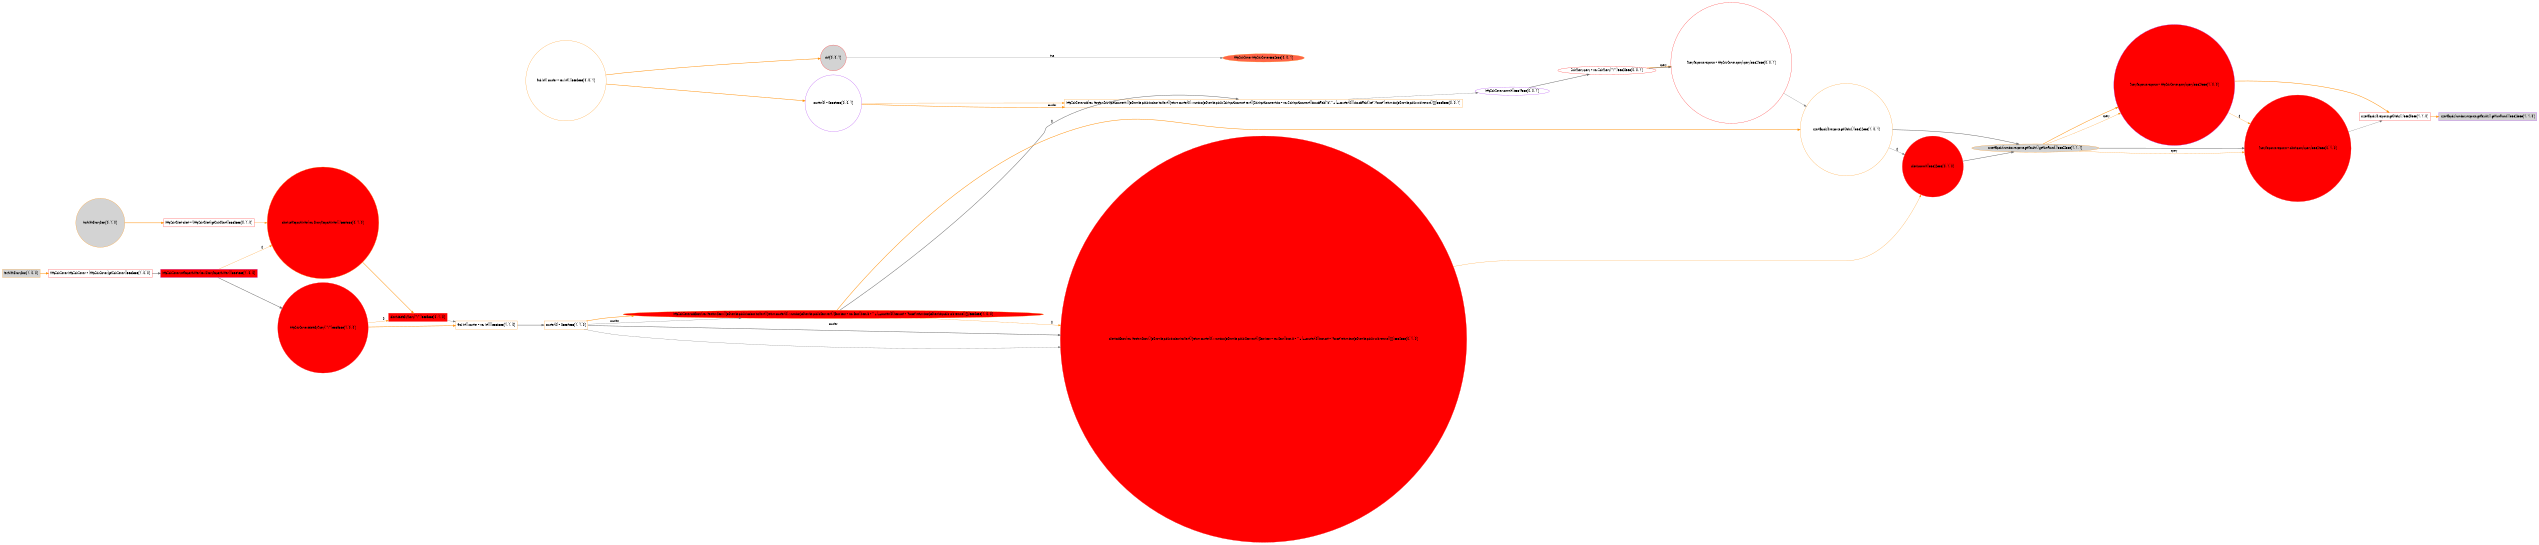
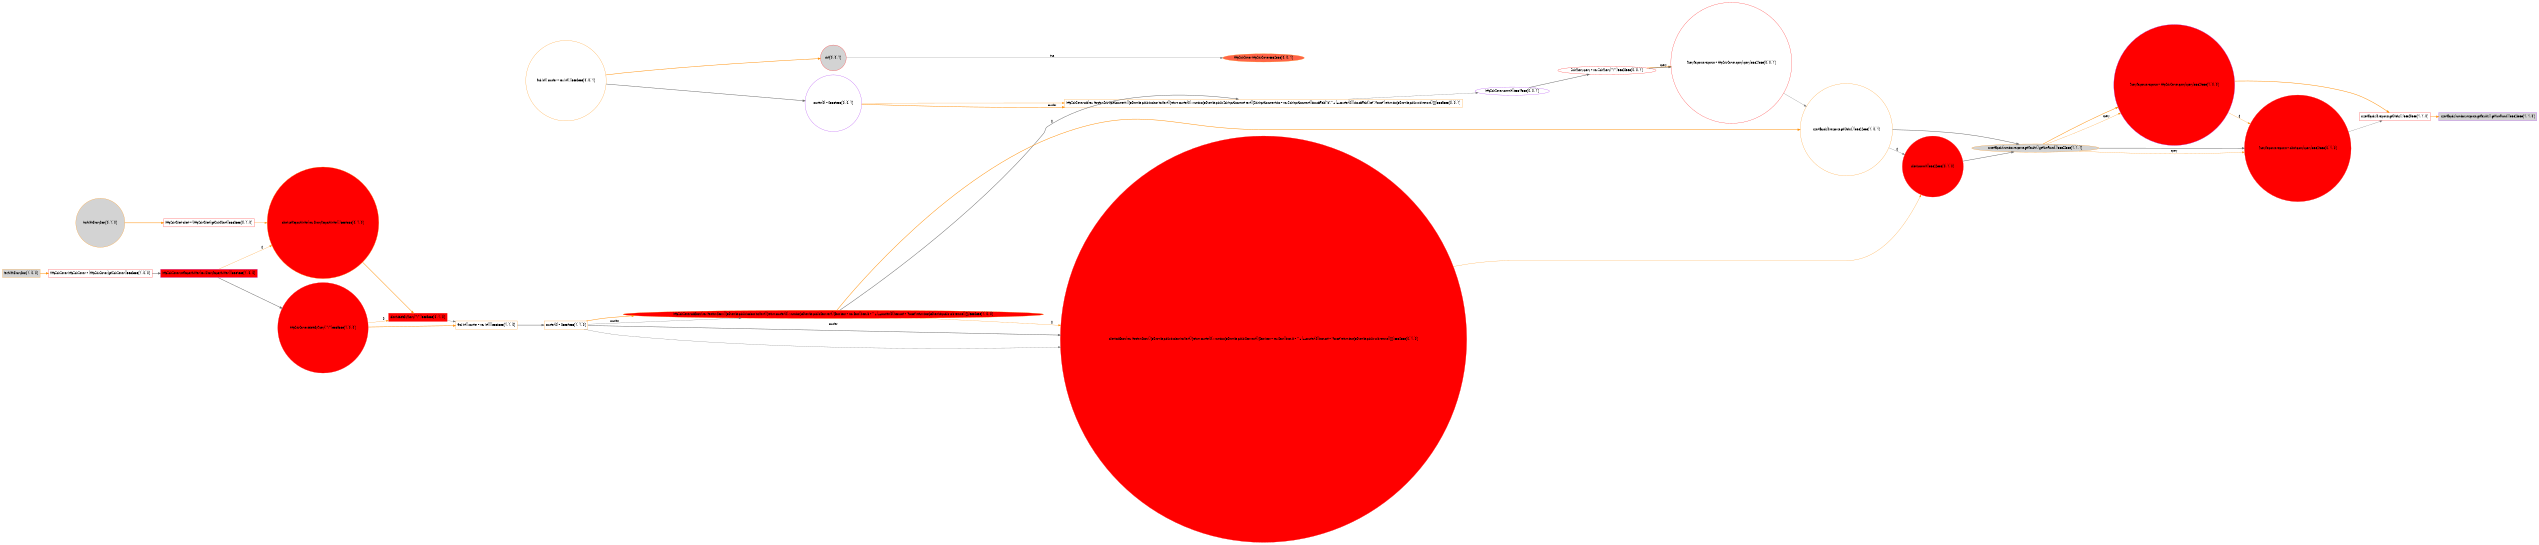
edge "final int(( counter = new int((((@@@3@@@['0', '0', '1']" -> "counter(0( = 0@@@4@@@['0', '0', '1']": color darkorange -> gray40
